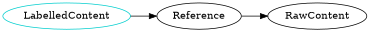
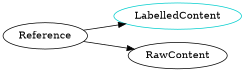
edge "LabelledContent" -> "Reference": reversed
